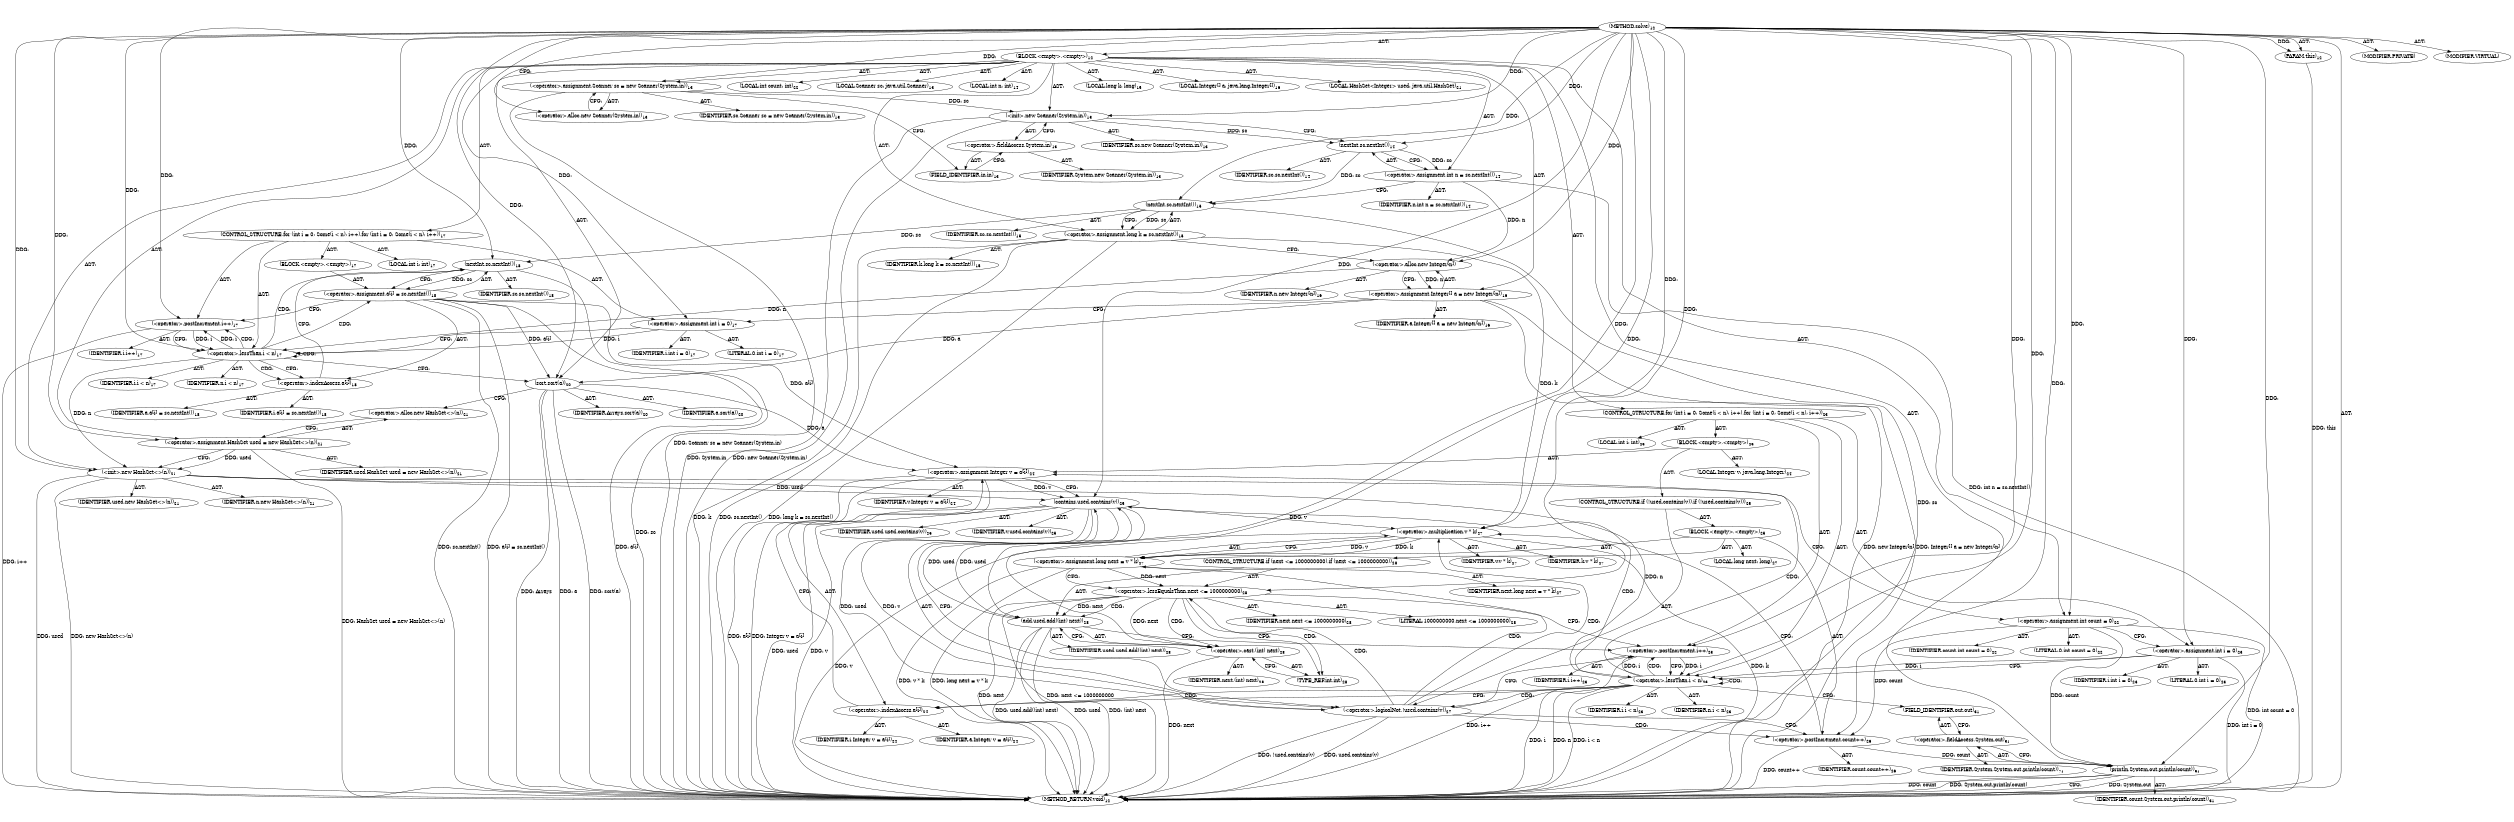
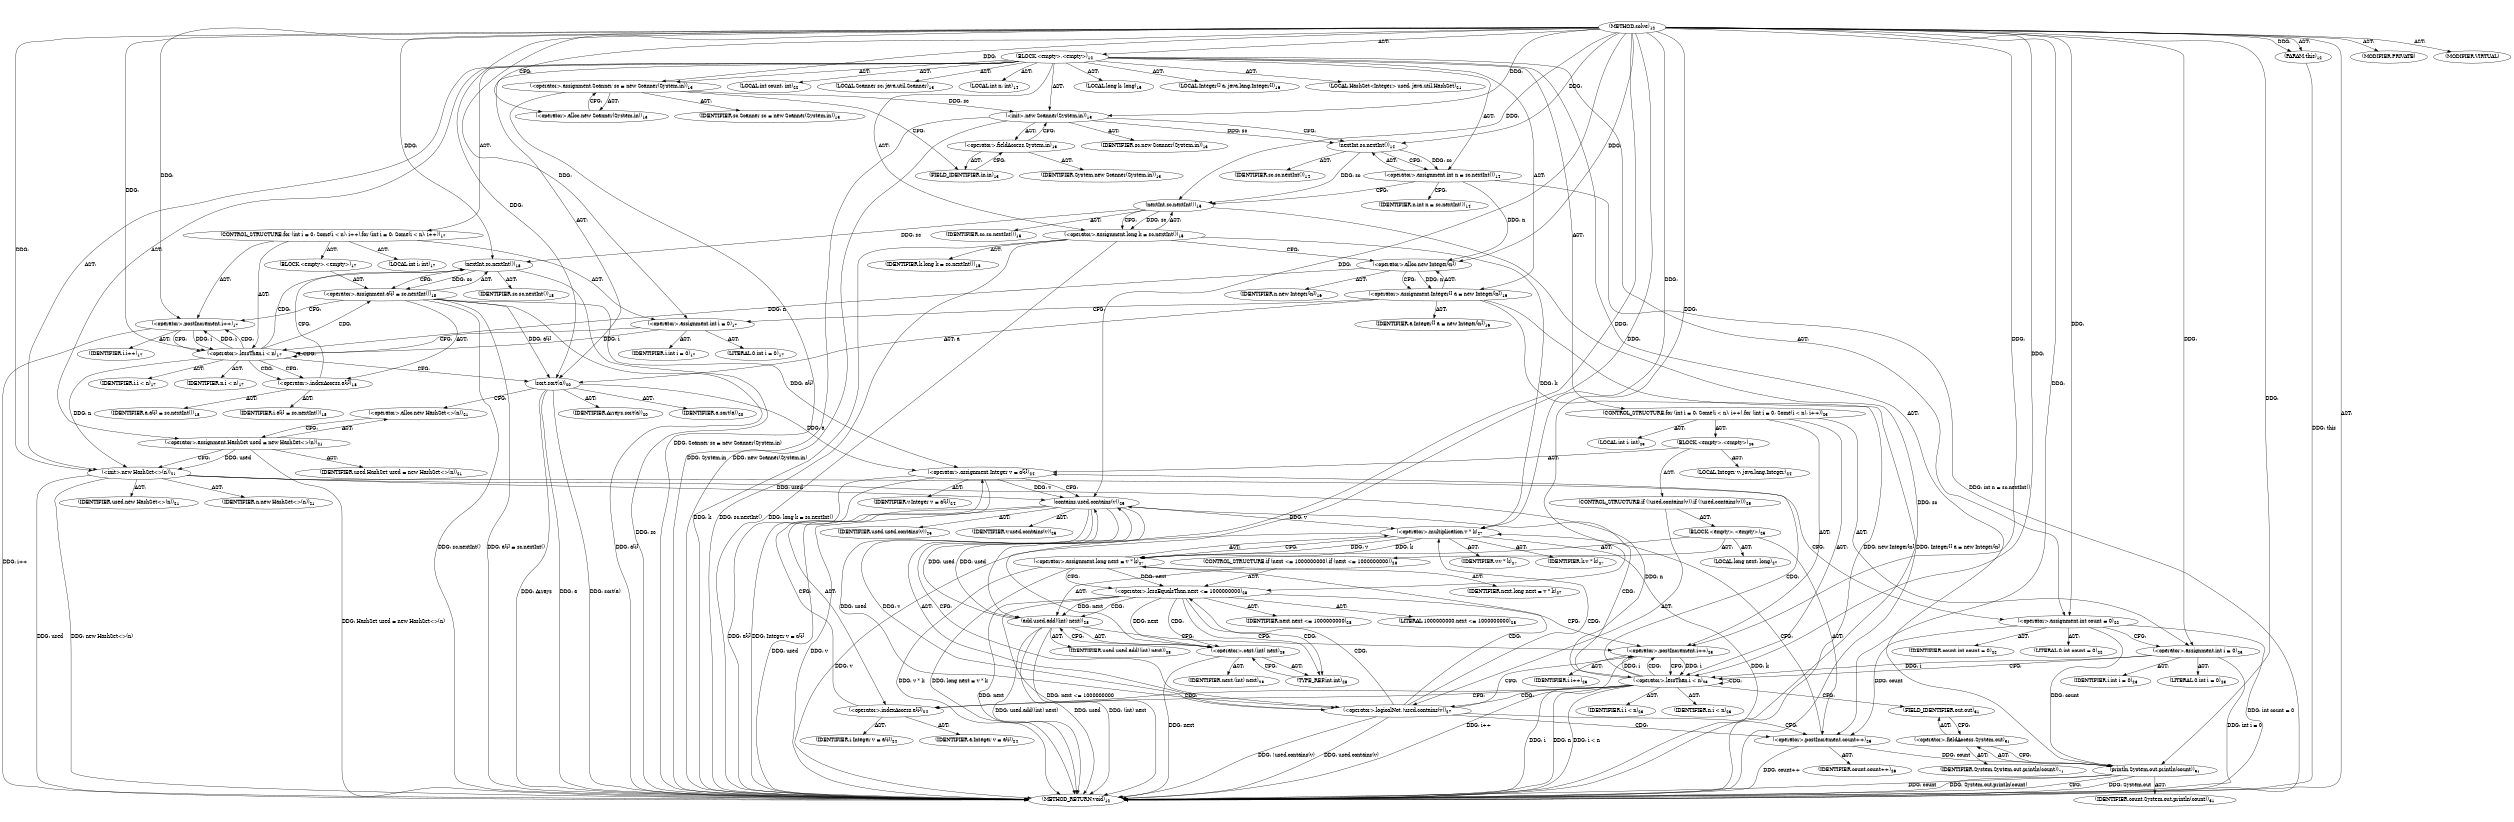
edge "(METHOD,solve)" -> "(<operator>.assignment,HashSet used = new HashSet<>(n))": removed, label "DDG:"
edge "(<operator>.assignment,int n = sc.nextInt())" -> "(IDENTIFIER,n,int n = sc.nextInt())": label "AST: " -> "CFG: "
edge "(<operator>.assignment,Integer[] a = new Integer[n])" -> "(sort,sort(a))": label "DDG: a" -> "AST: a"
